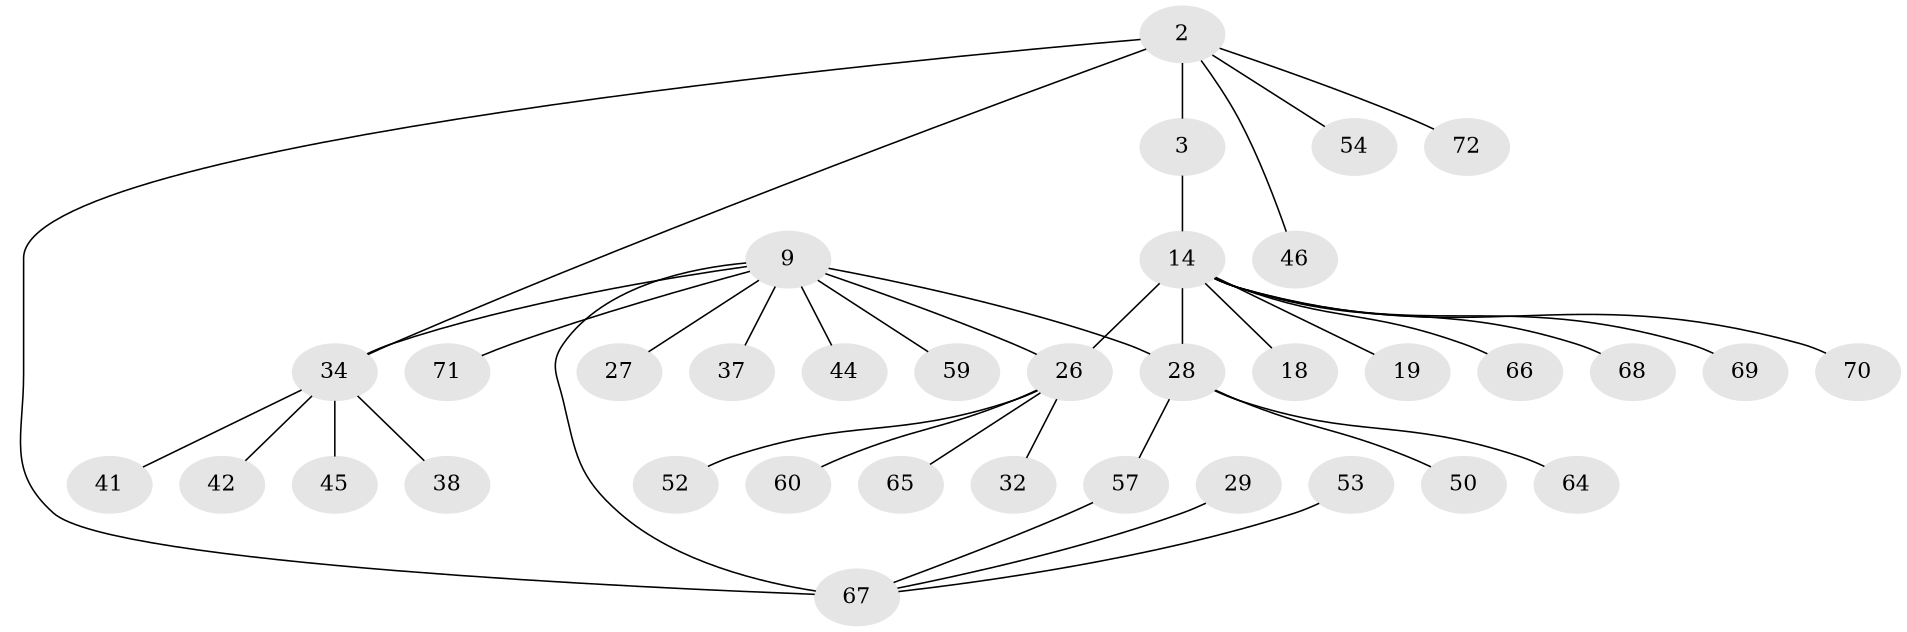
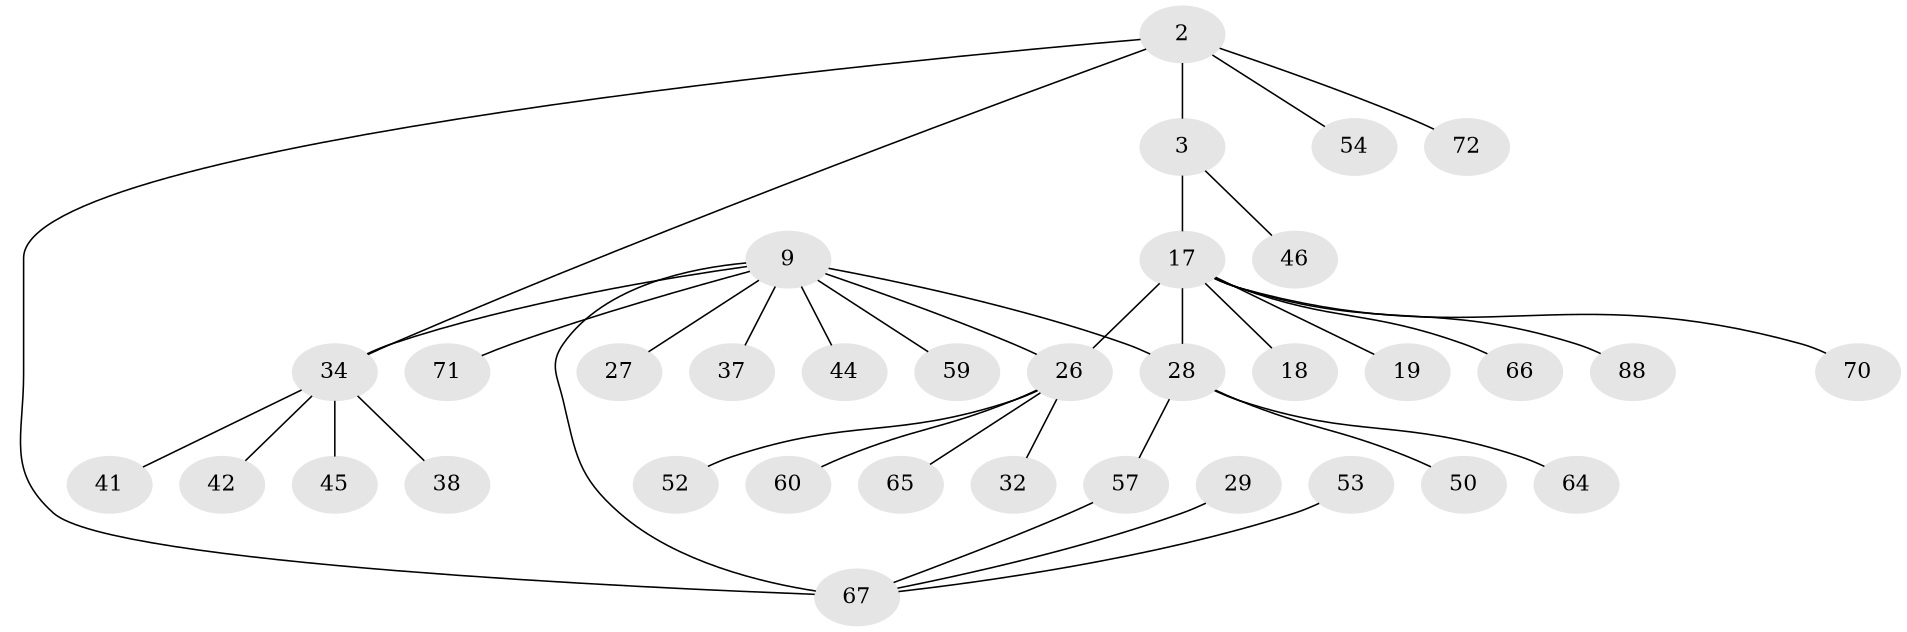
edge "2" -- "46": now "3" -- "46"
node "14": label "14" -> "17"
node "68": label "68" -> "88"
node "69": removed
